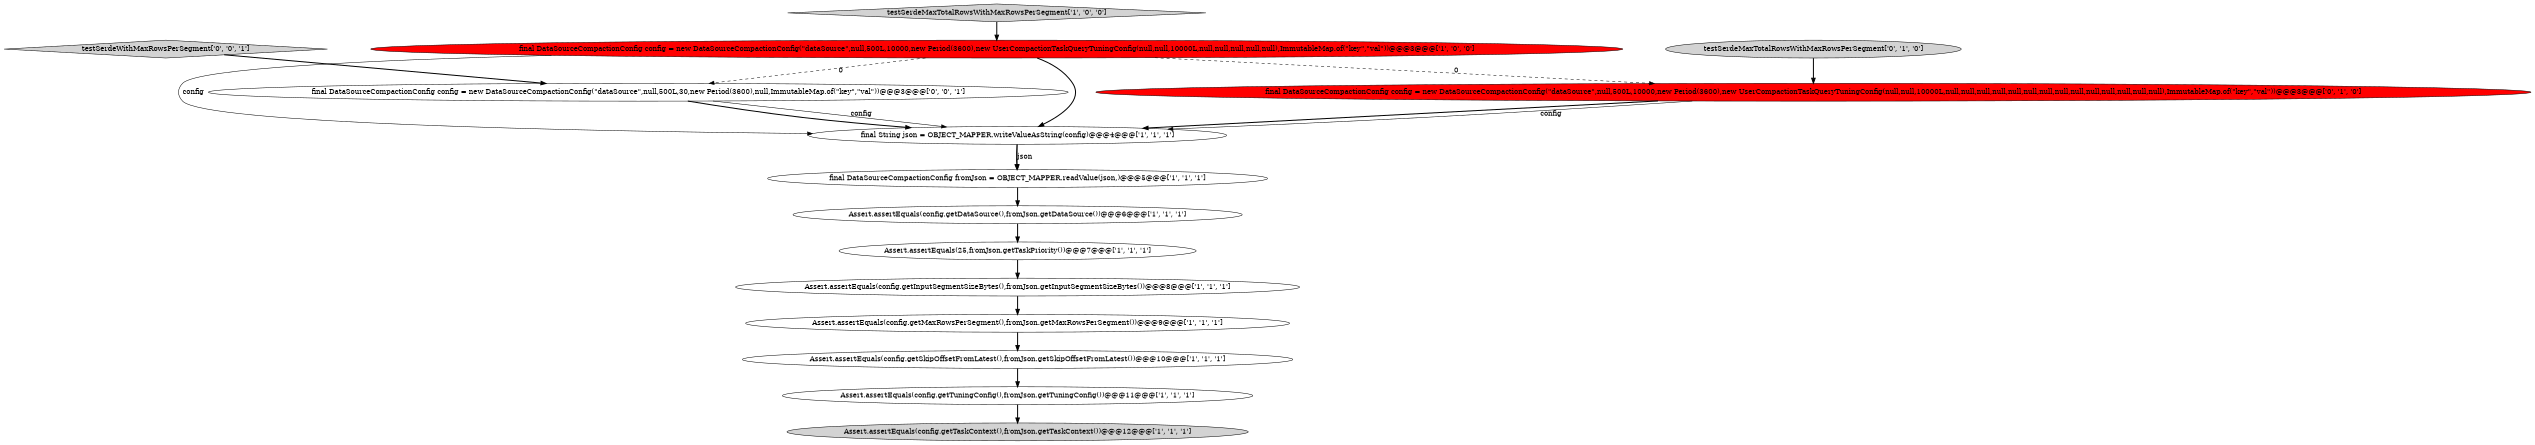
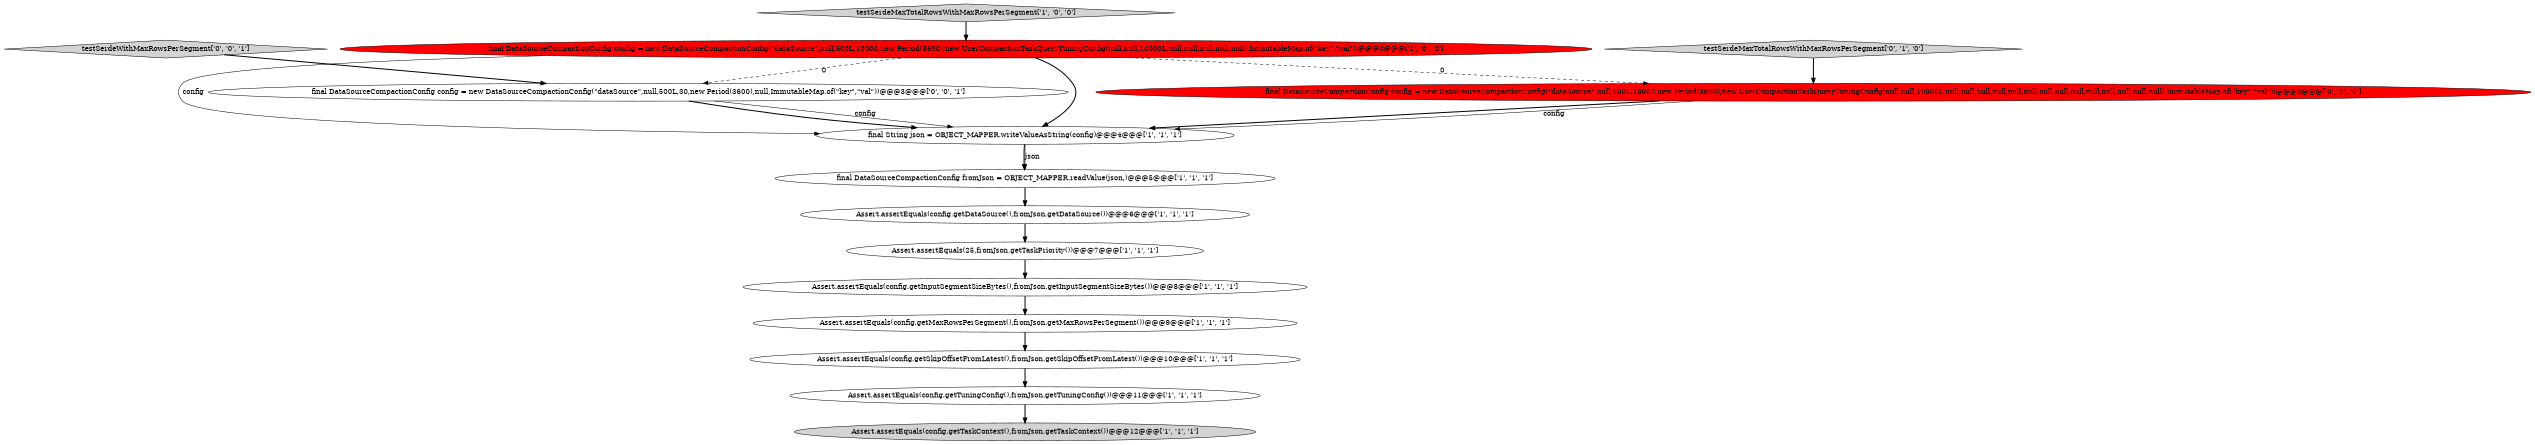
node "testSerdeMaxTotalRowsWithMaxRowsPerSegment['0', '1', '0']": shape ellipse -> diamond
